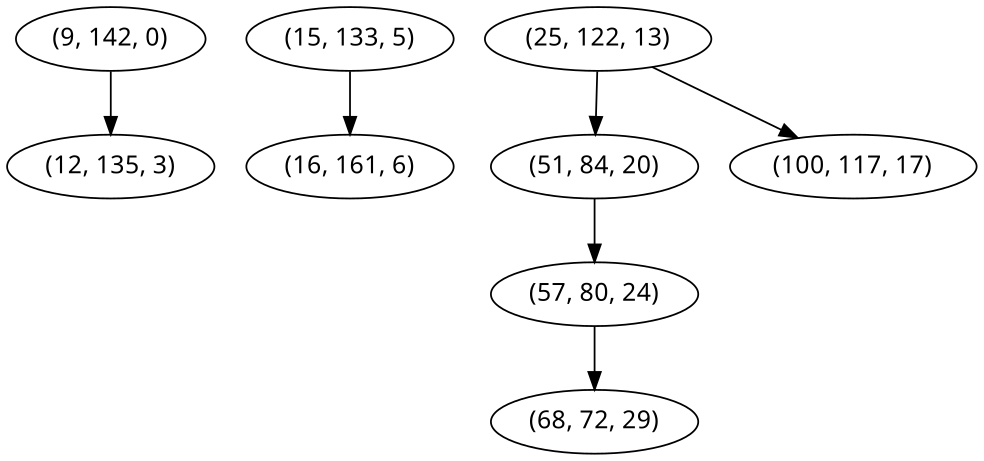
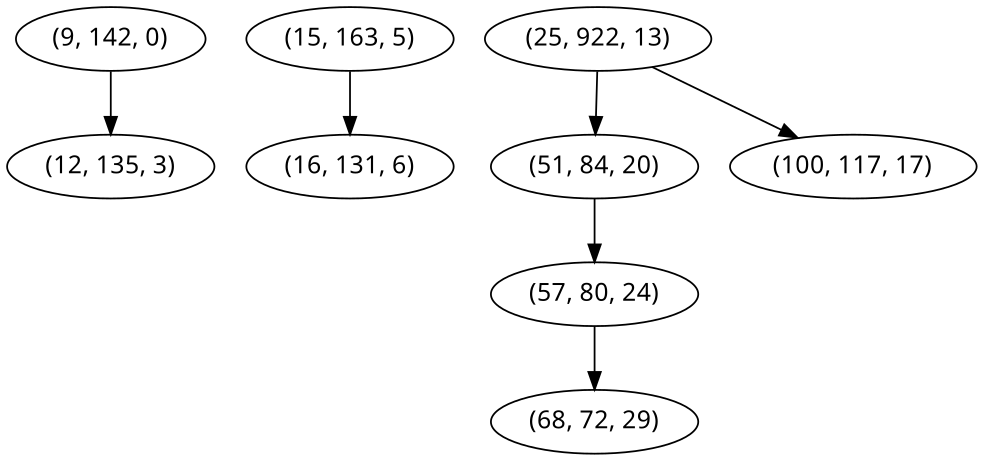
node "(15, 133, 5)": label "(15, 133, 5)" -> "(15, 163, 5)"
node "(25, 122, 13)": label "(25, 122, 13)" -> "(25, 922, 13)"
node "(16, 161, 6)": label "(16, 161, 6)" -> "(16, 131, 6)"
